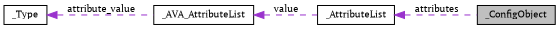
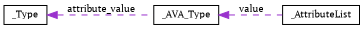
node "_AVA_AttributeList": label "_AVA_AttributeList" -> "_AVA_Type"
node "_ConfigObject": removed
